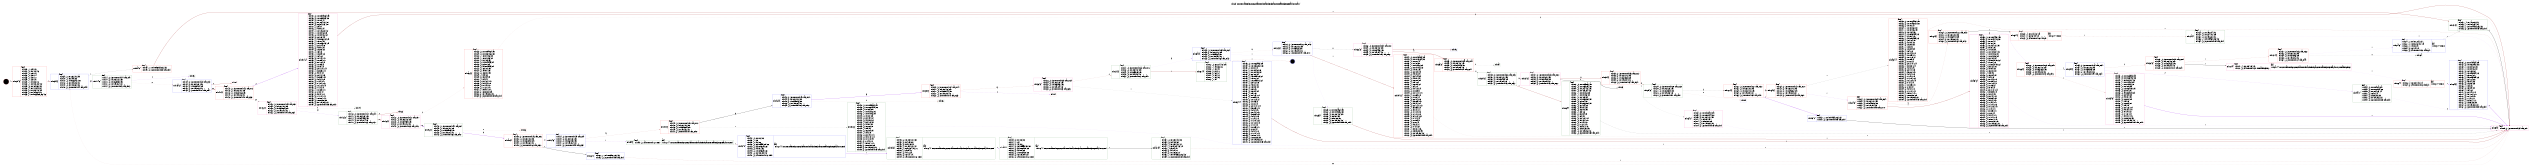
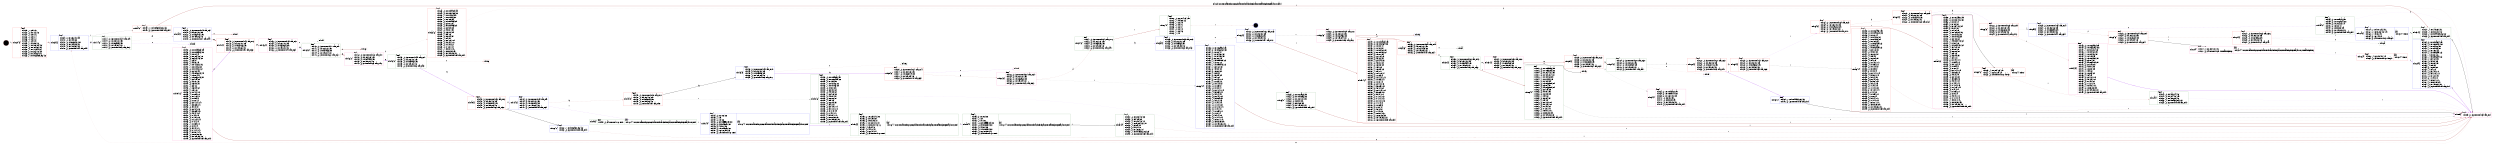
edge "0x401440 [22]" -> "0x401900 [164]": reversed
